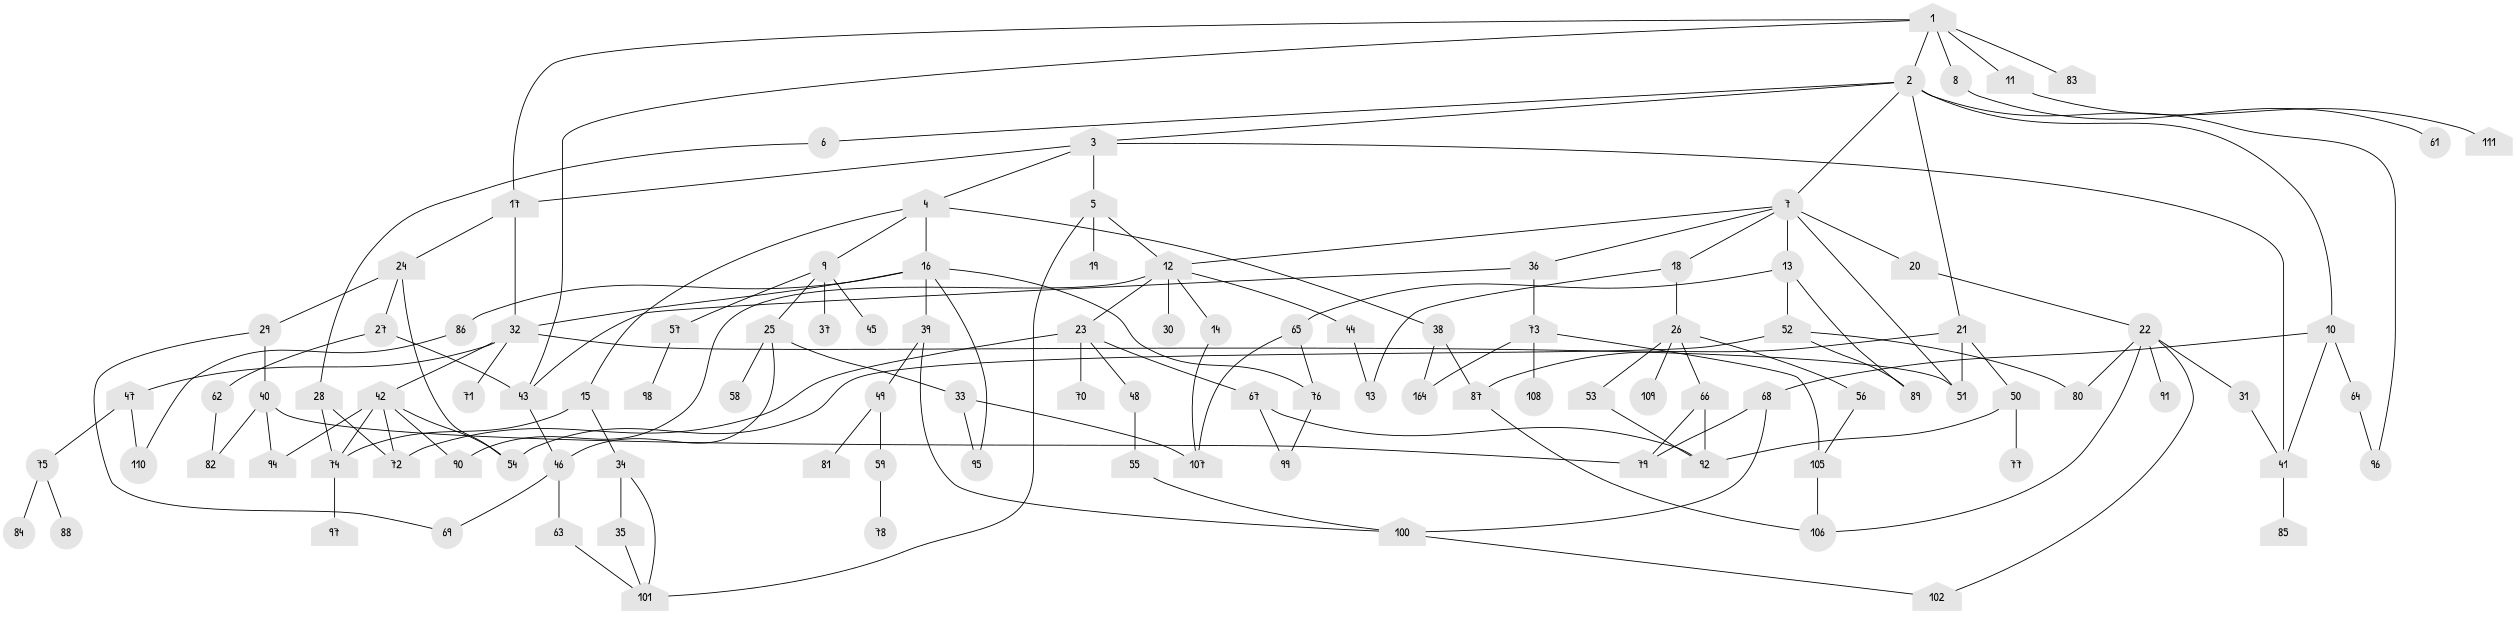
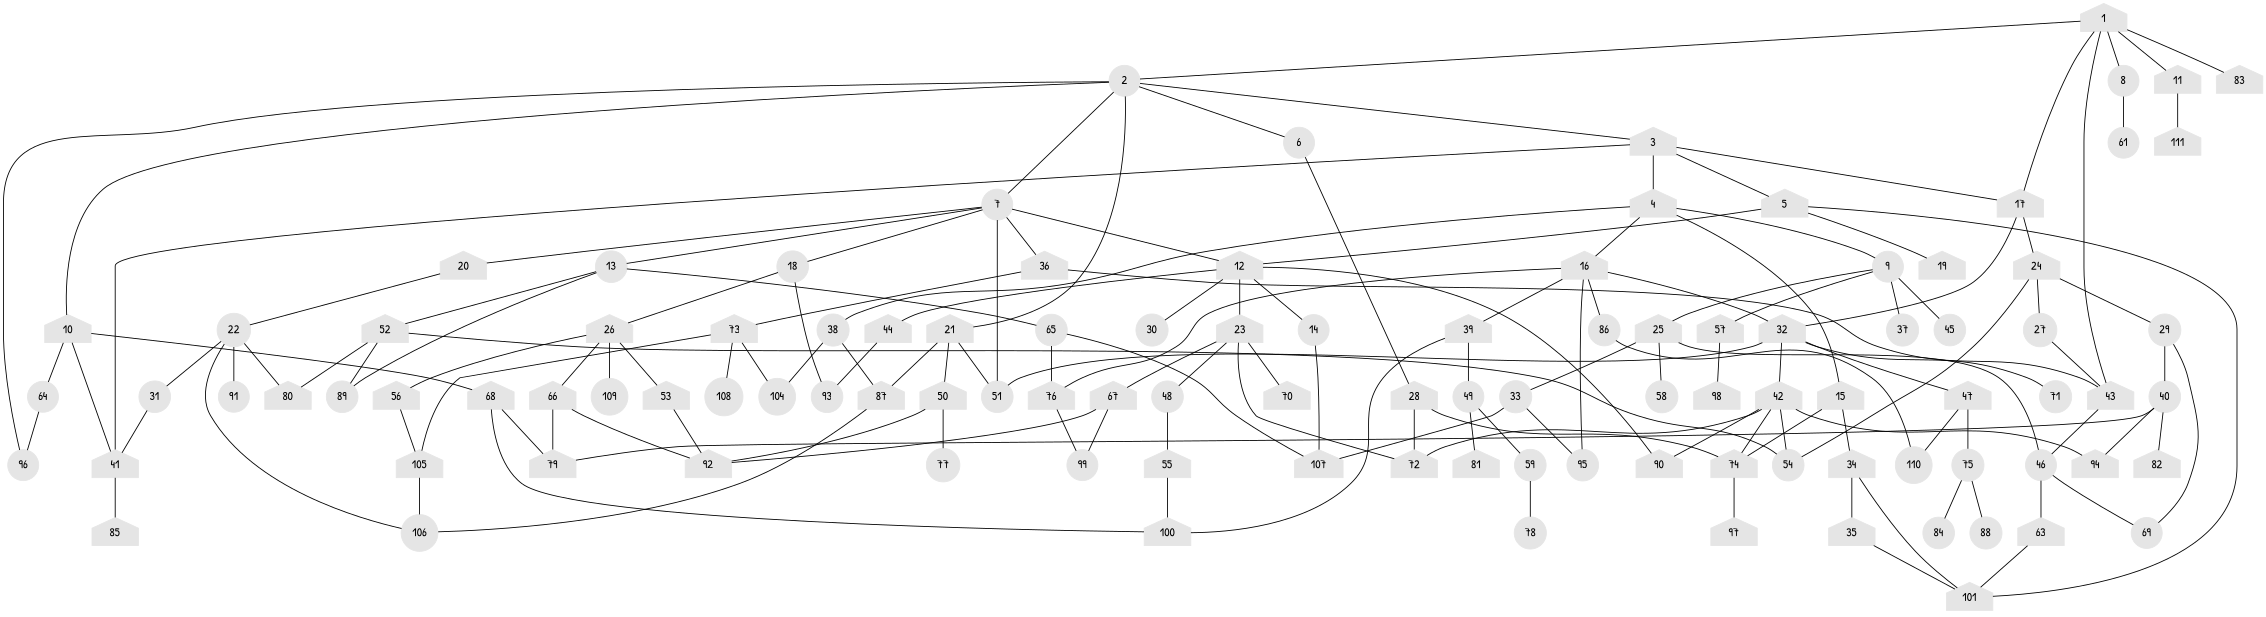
node "62": removed
node "164": label "164" -> "104"
node "102": removed
